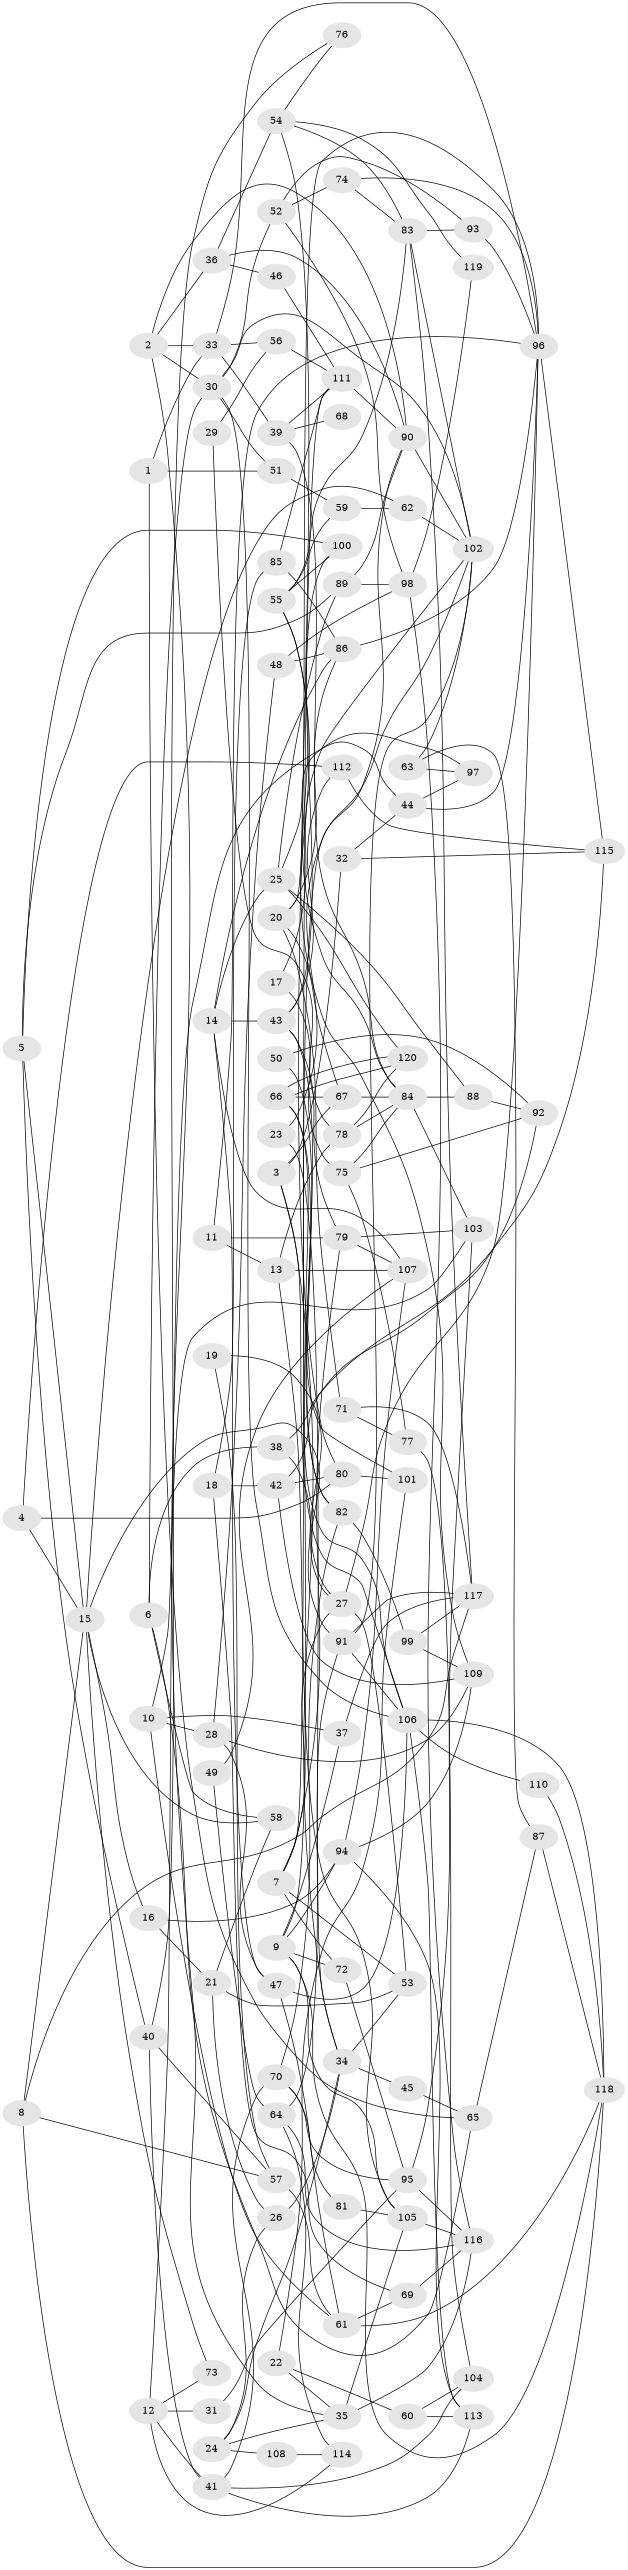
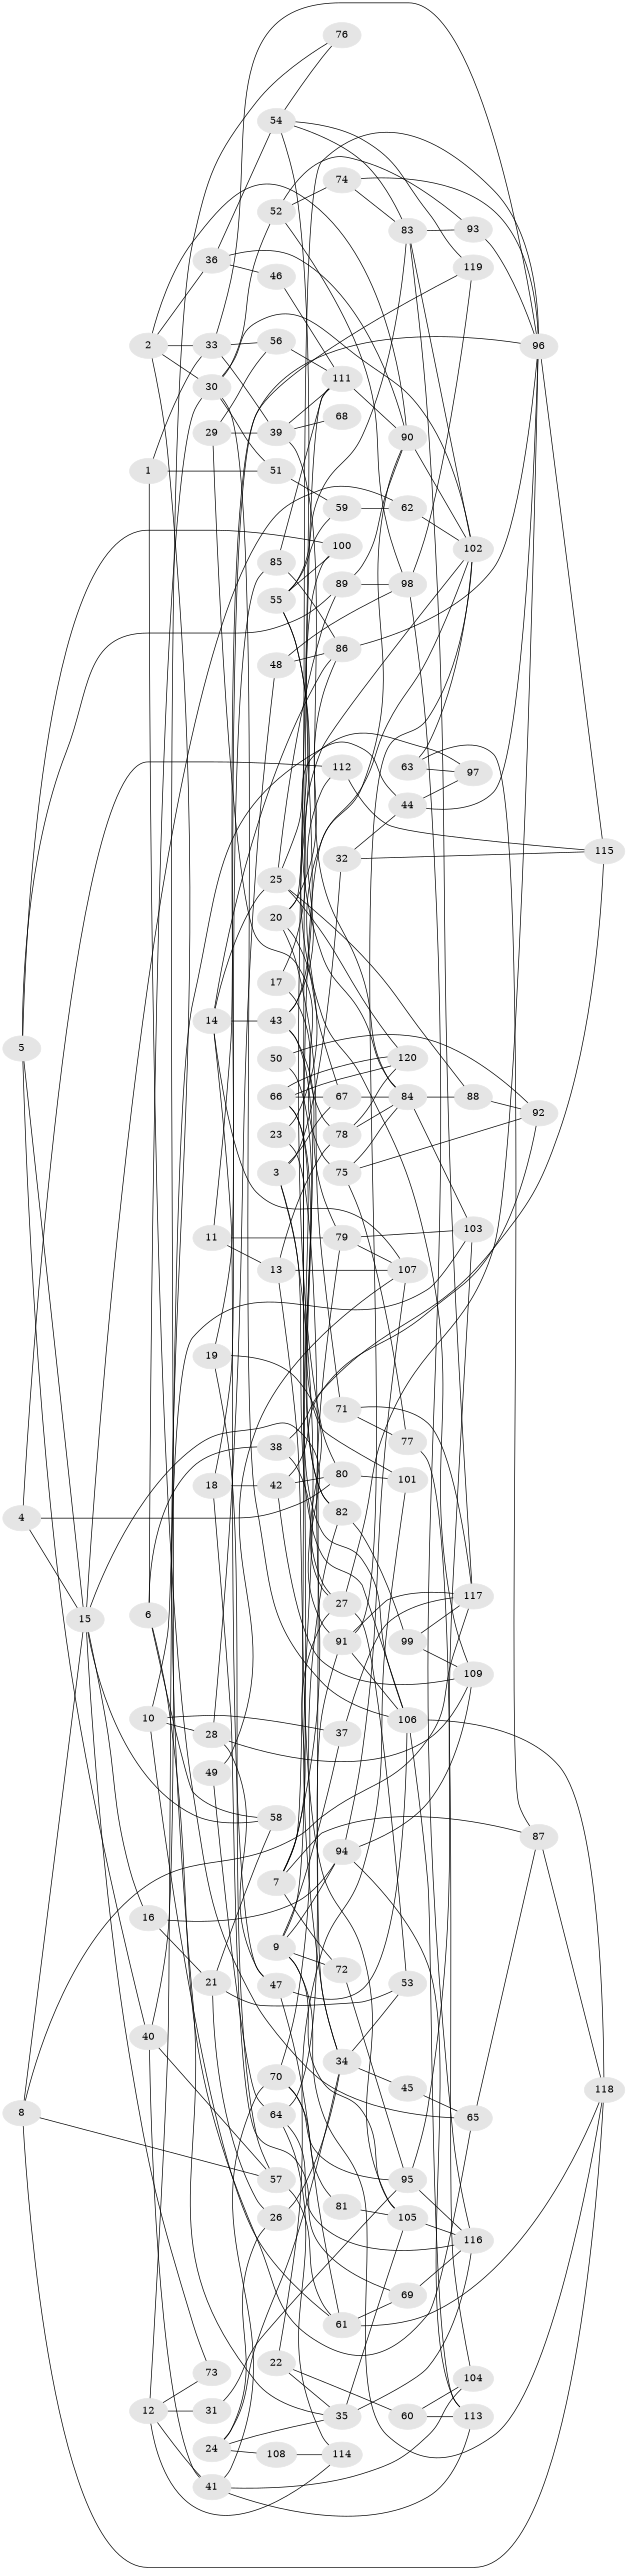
edge "29" -- "39": added
edge "119" -- "19": added
node "110": removed
edge "7" -- "53": now "7" -- "87"
